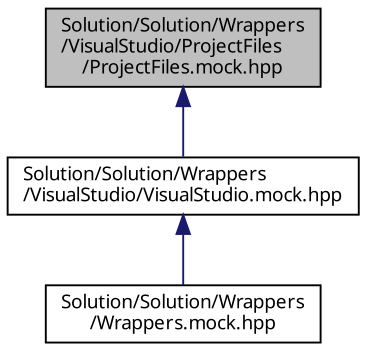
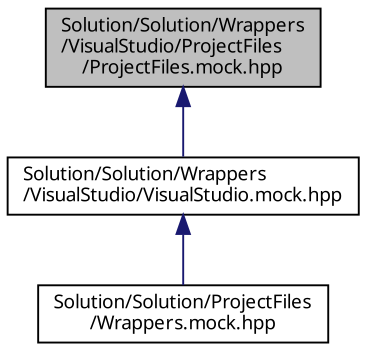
node "Solution/Solution/Wrappers /Wrappers.mock.hpp": label "Solution/Solution/Wrappers /Wrappers.mock.hpp" -> "Solution/Solution/ProjectFiles /Wrappers.mock.hpp"
